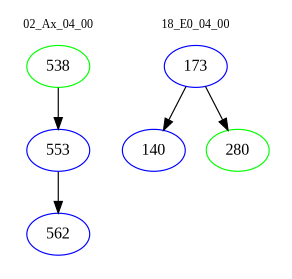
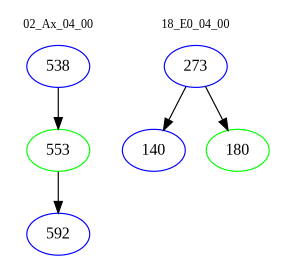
node "538": color green -> blue
node "173": label "173" -> "273"
node "553": color blue -> green
node "280": label "280" -> "180"
node "562": label "562" -> "592"
